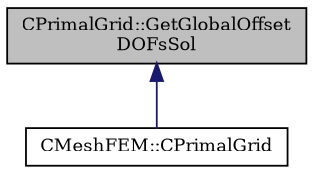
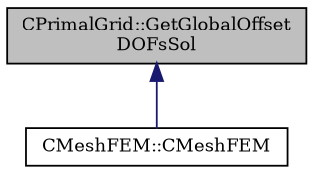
node "CMeshFEM::CPrimalGrid": label "CMeshFEM::CPrimalGrid" -> "CMeshFEM::CMeshFEM"
